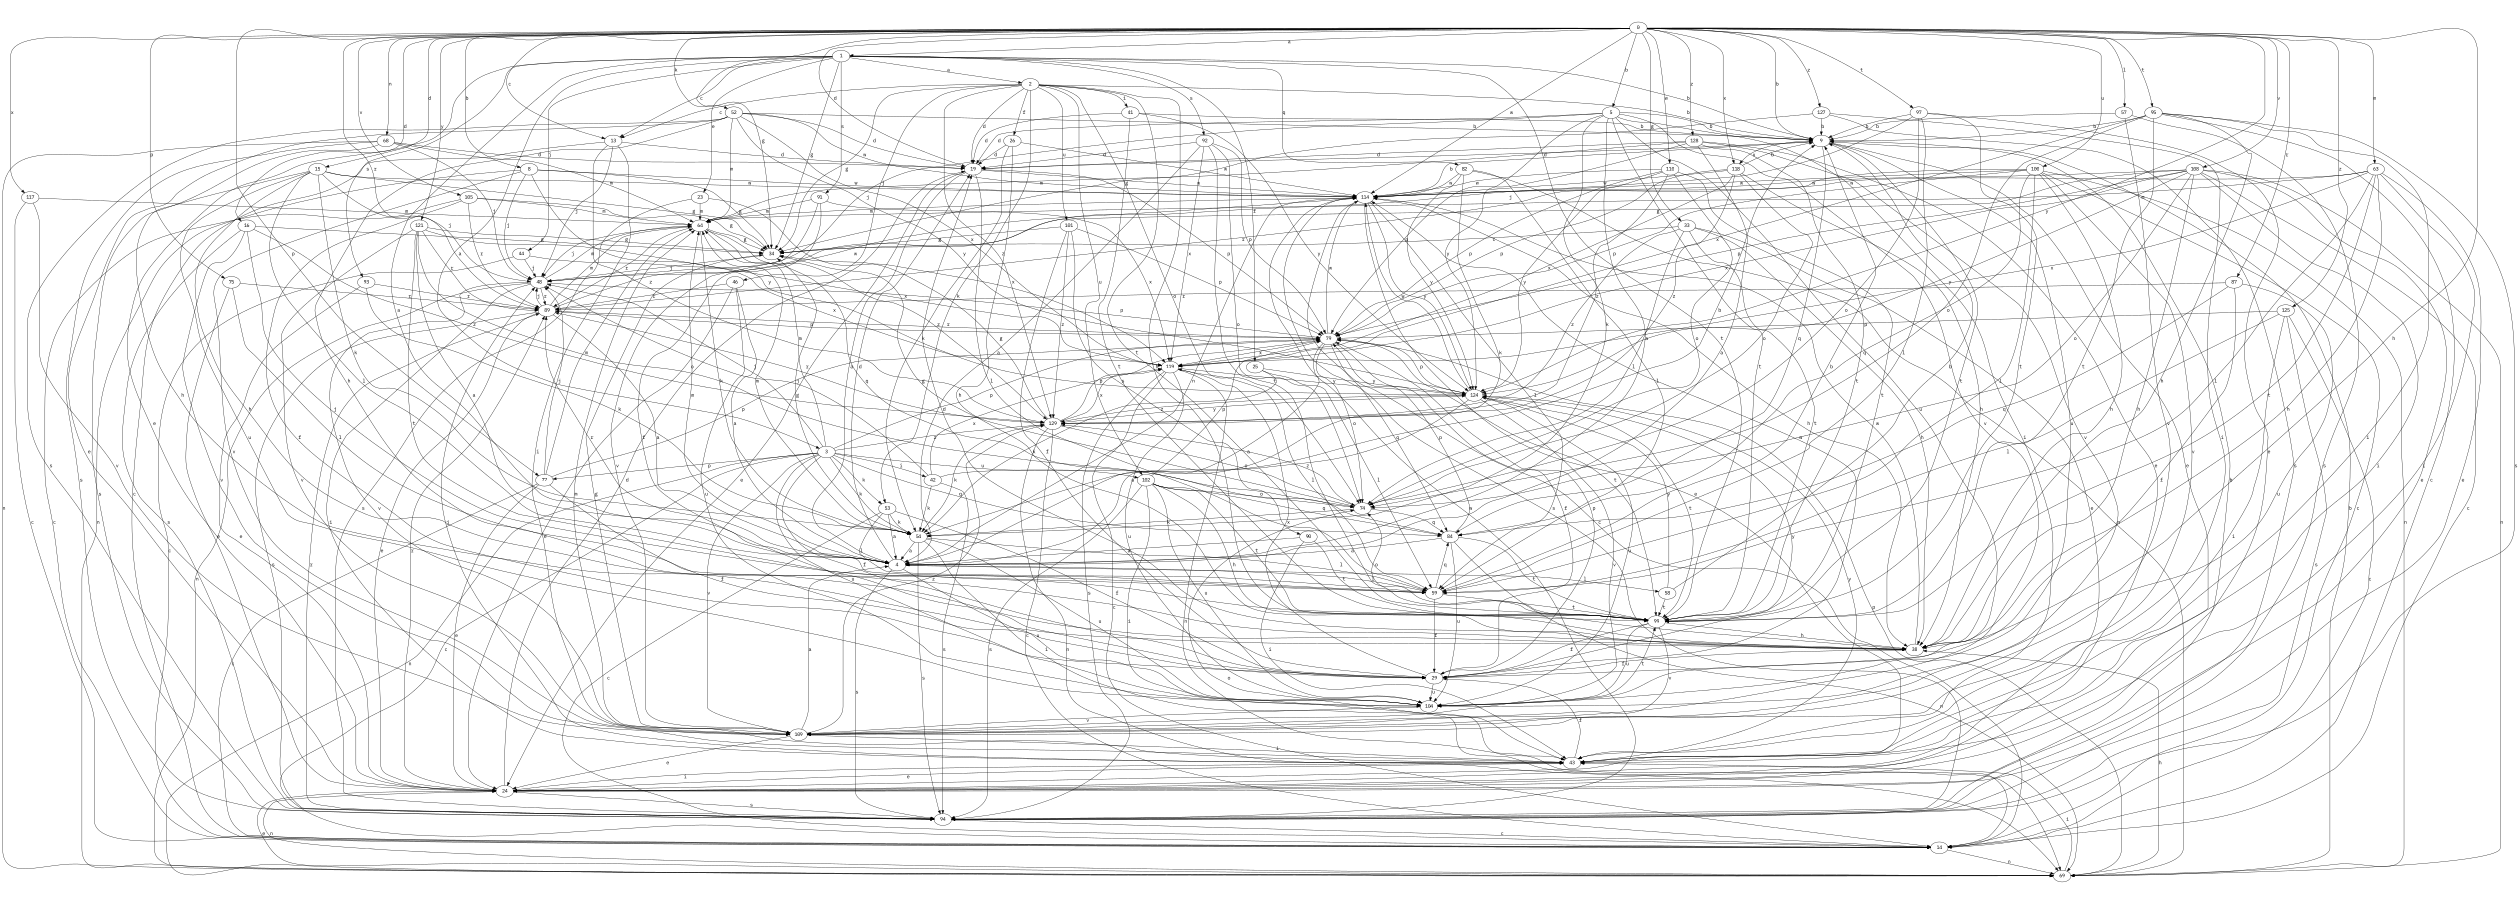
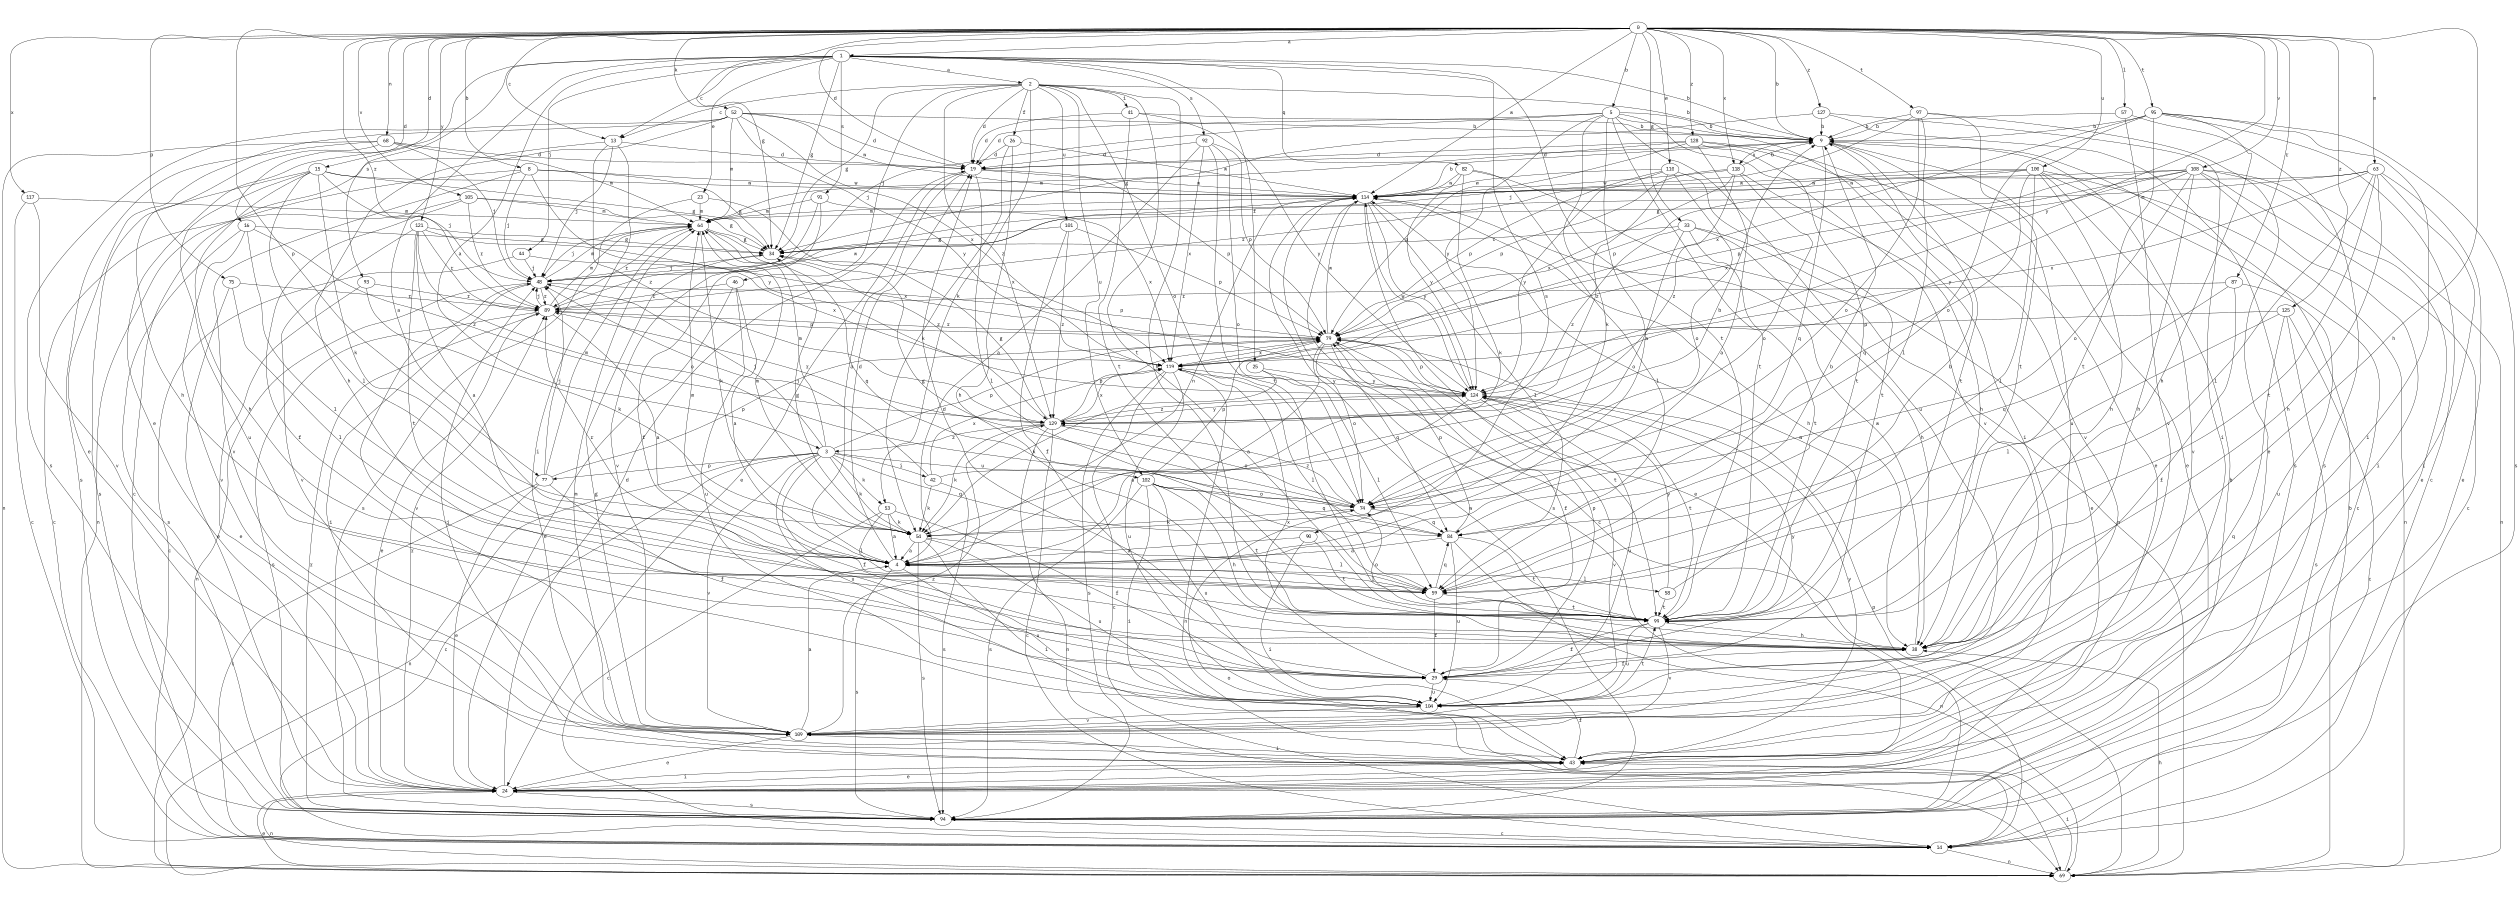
edge "33" -> "74": label "l" -> "o"
edge "101" -> "90": now "1" -> "90"
edge "16" -> "59": label "j" -> "l"
edge "3" -> "129": reversed
edge "48" -> "109": reversed
edge "125" -> "43": label "i" -> "q"
